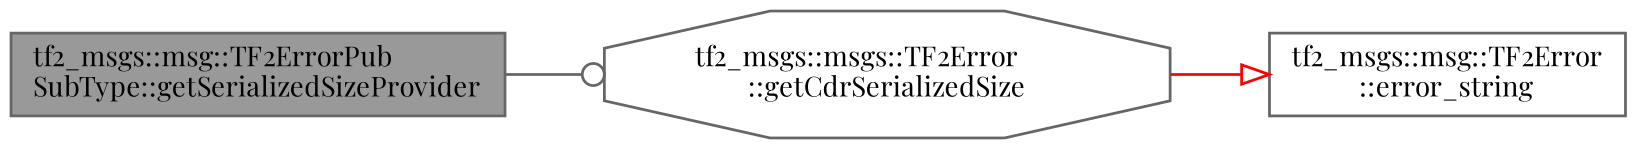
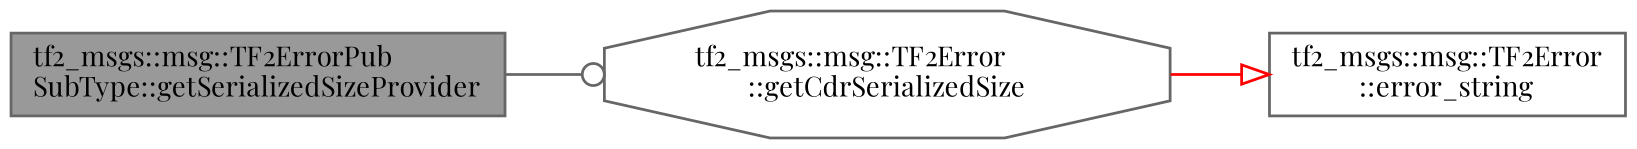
node "tf2_msgs::msgs::TF2Error ::getCdrSerializedSize": label "tf2_msgs::msgs::TF2Error ::getCdrSerializedSize" -> "tf2_msgs::msg::TF2Error ::getCdrSerializedSize"
